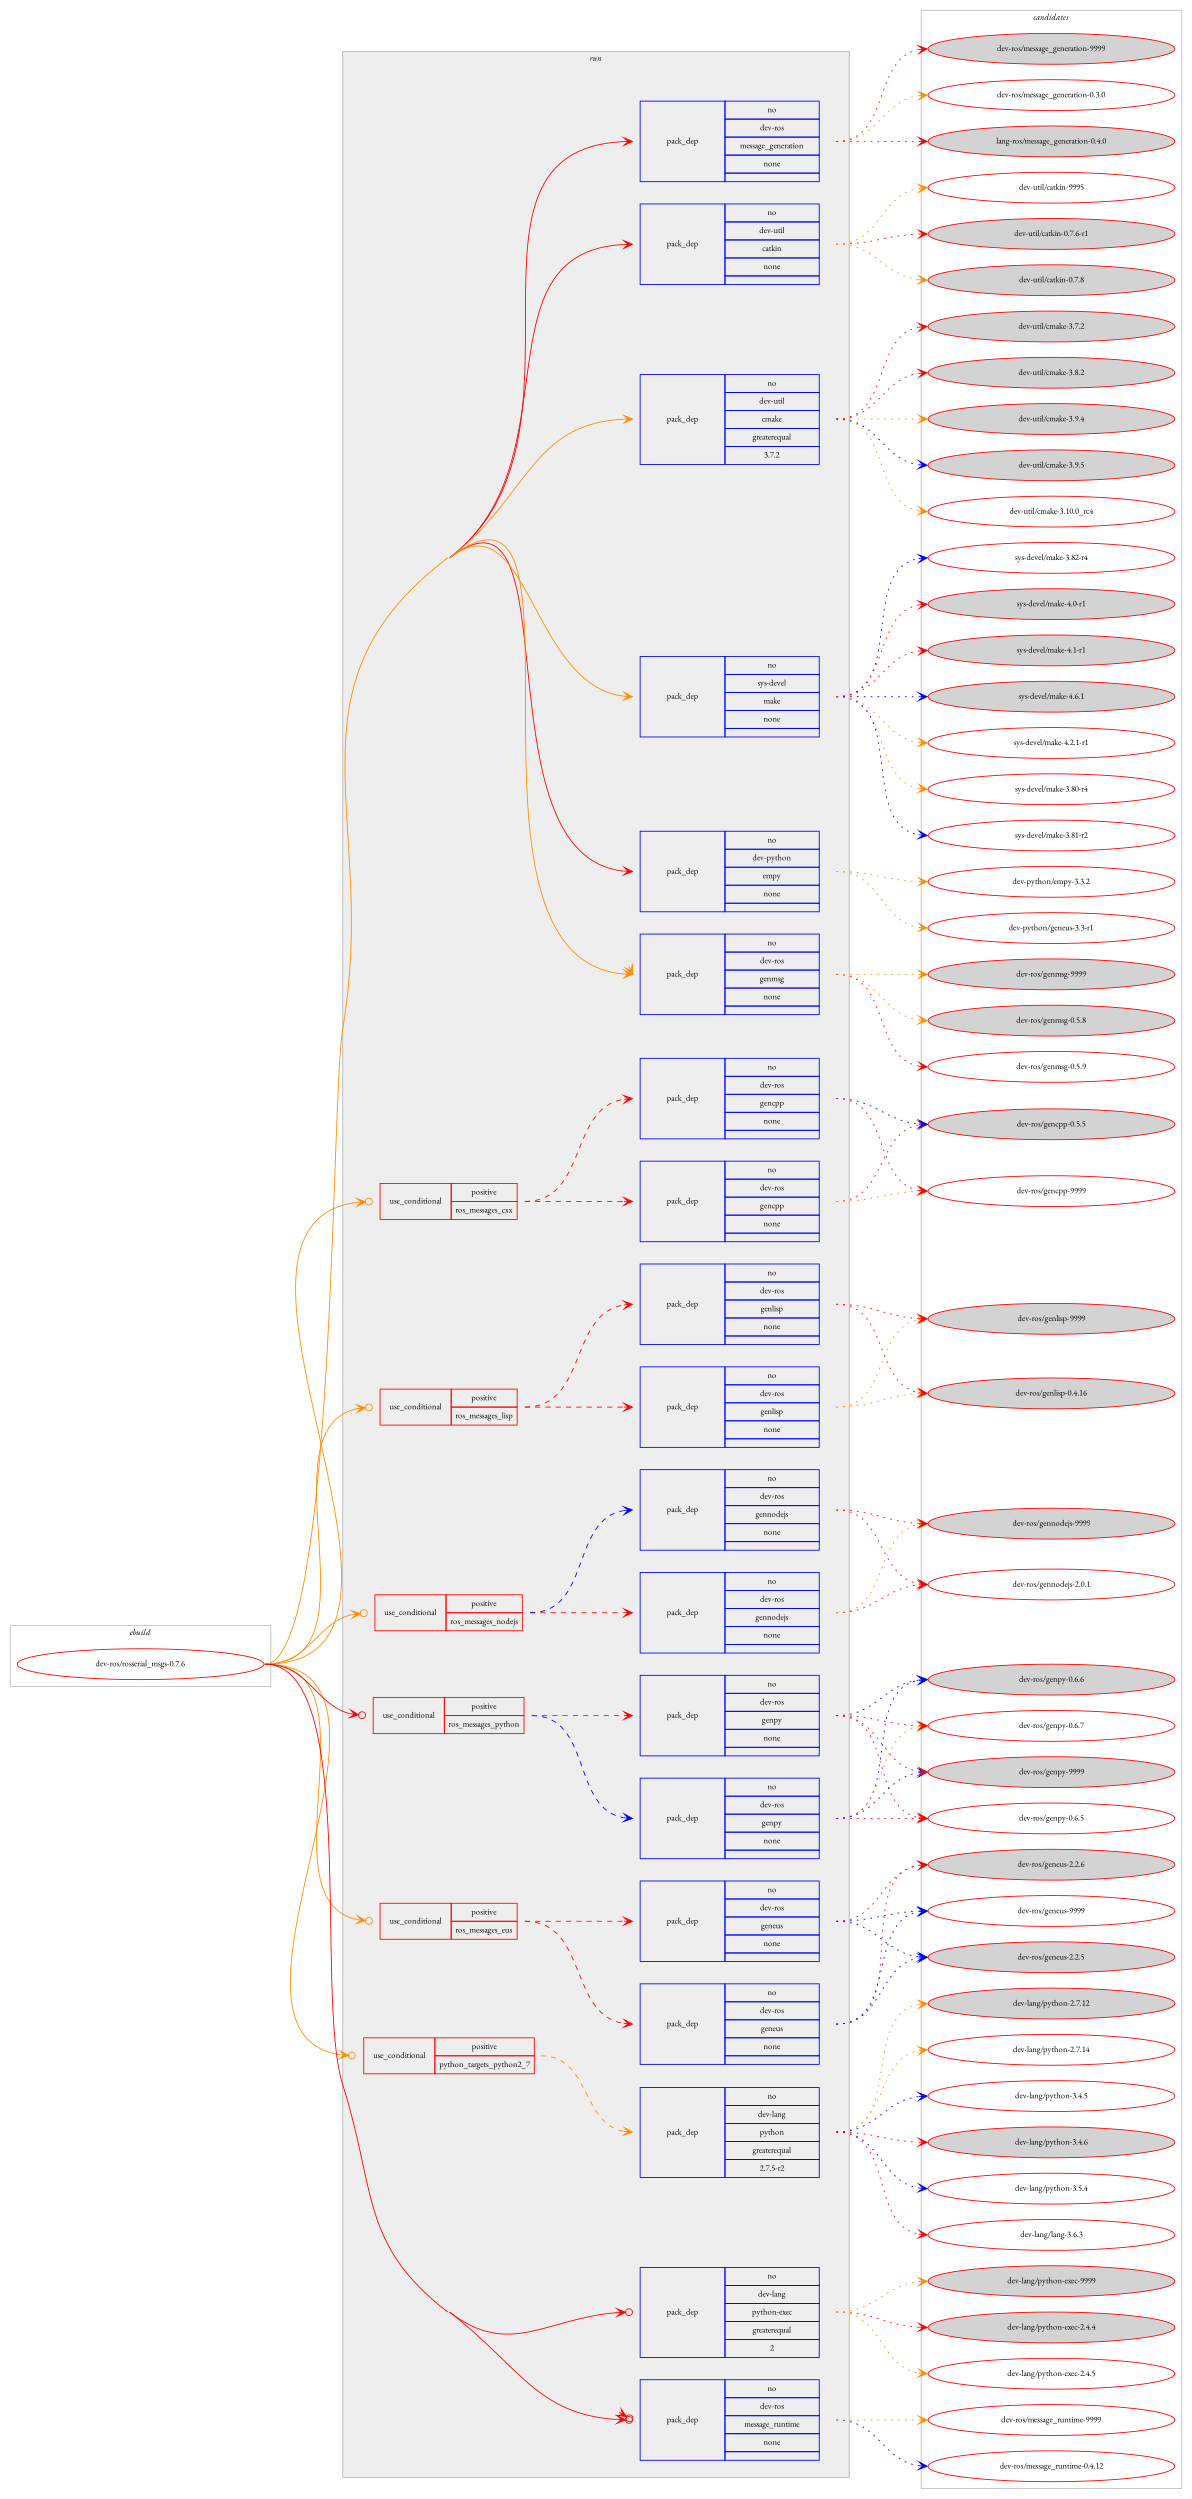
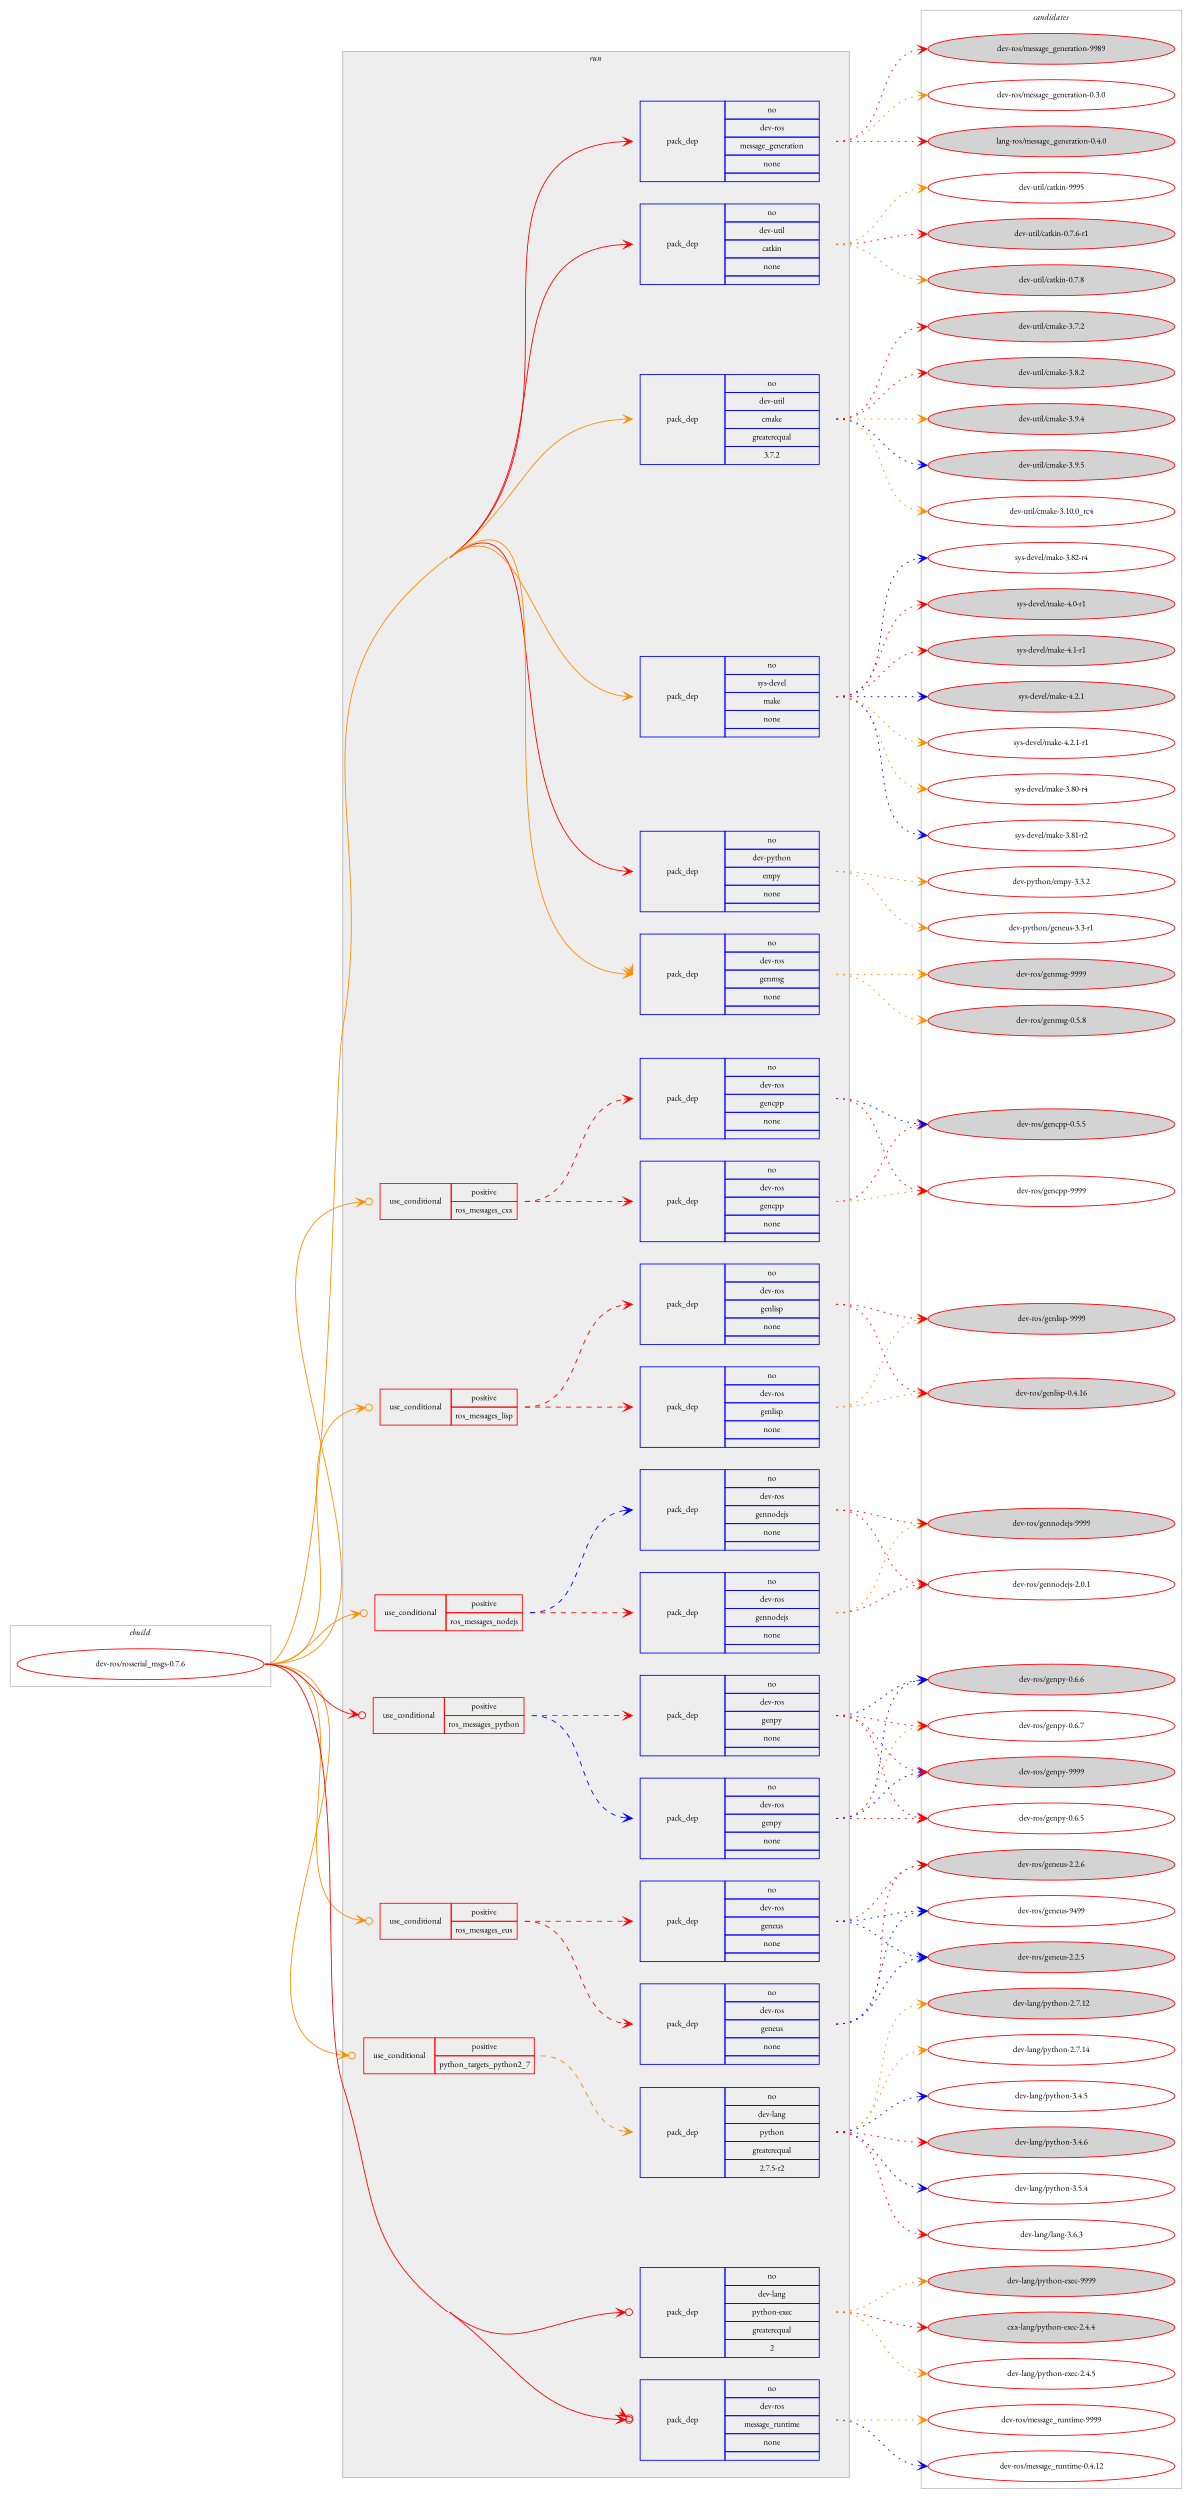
node "dev-ros/message_generation-9999": label "dev-ros/message_generation-9999" -> "dev-ros/message_generation-9989"
node "sys-devel/make-4.6.1": label "sys-devel/make-4.6.1" -> "sys-devel/make-4.2.1"
node "dev-ros/genmsg-0.5.9": removed
node "dev-ros/geneus-9999": label "dev-ros/geneus-9999" -> "dev-ros/geneus-9499"
node "dev-lang/python-exec-2.4.4": label "dev-lang/python-exec-2.4.4" -> "cxx-lang/python-exec-2.4.4"
